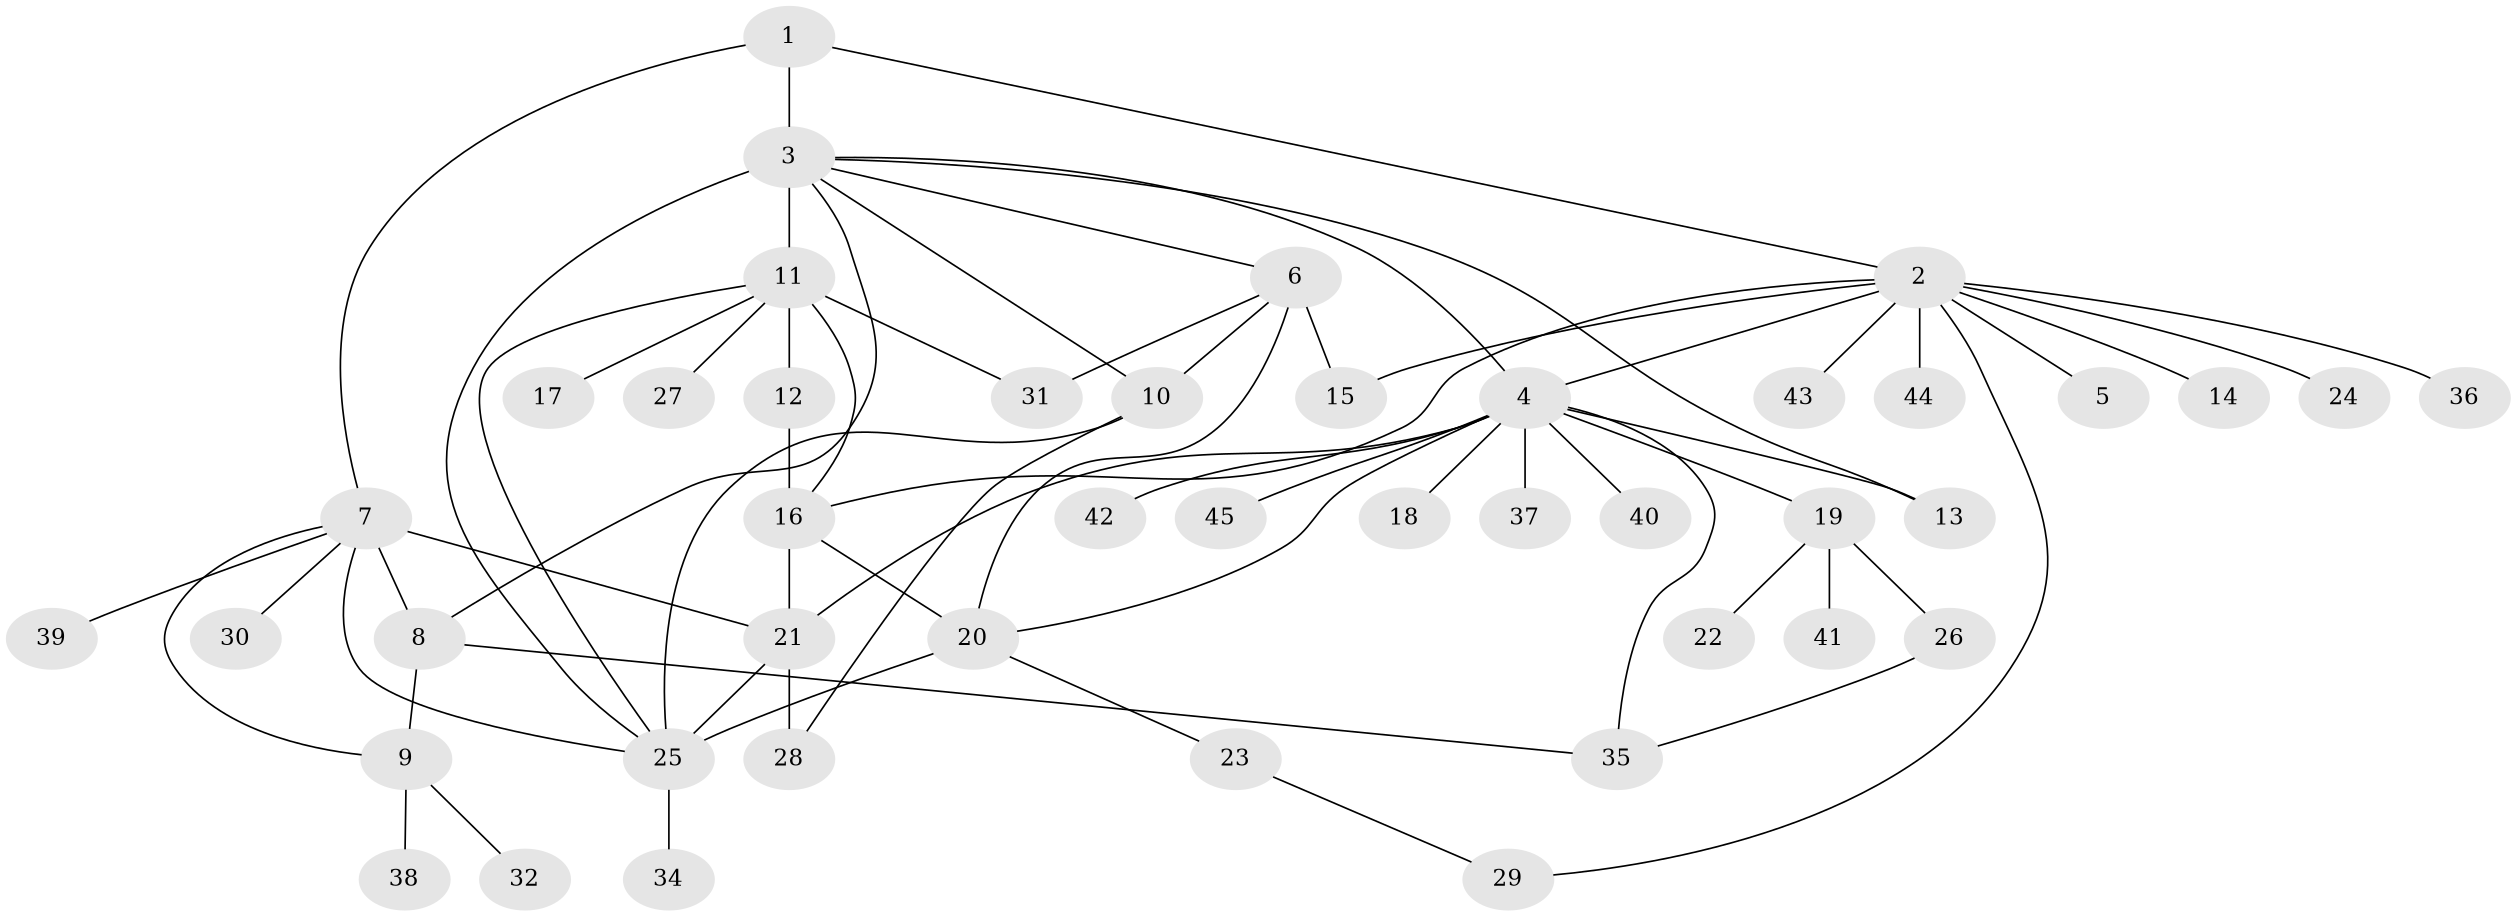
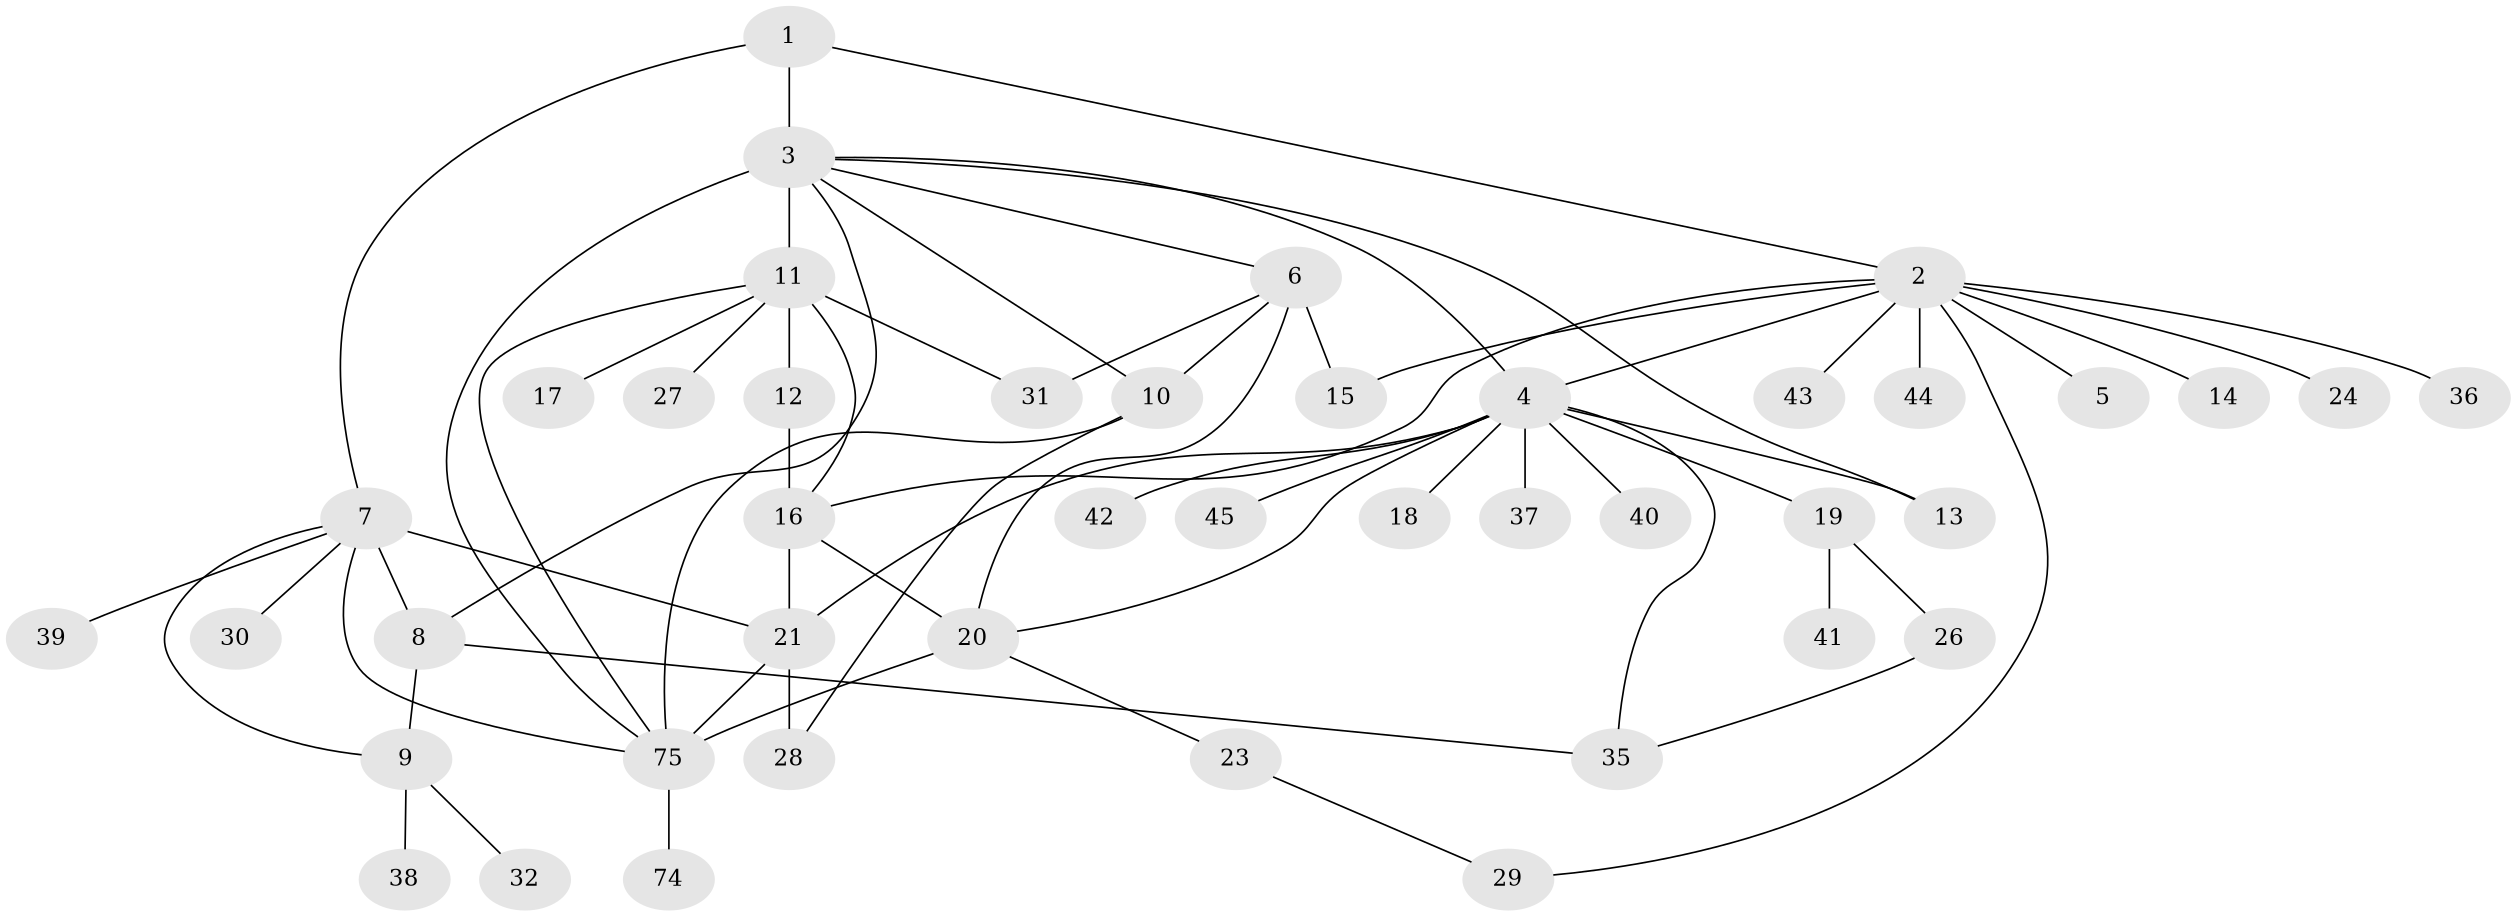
node "22": removed
node "25": label "25" -> "75"
node "34": label "34" -> "74"
